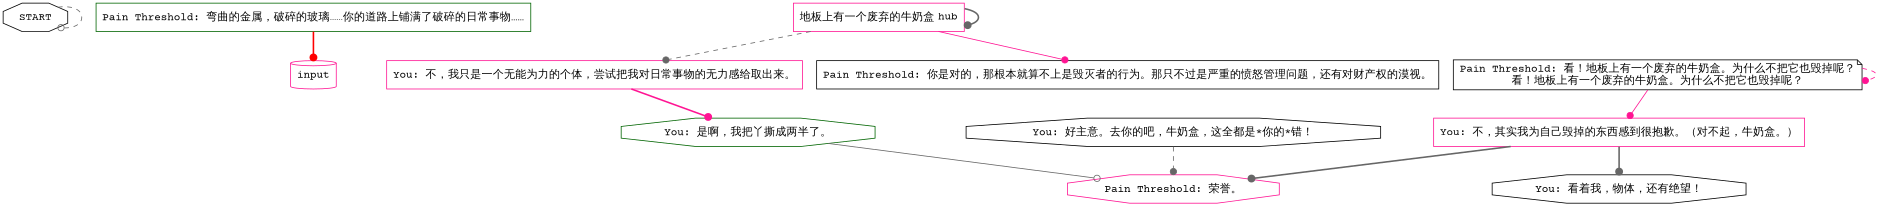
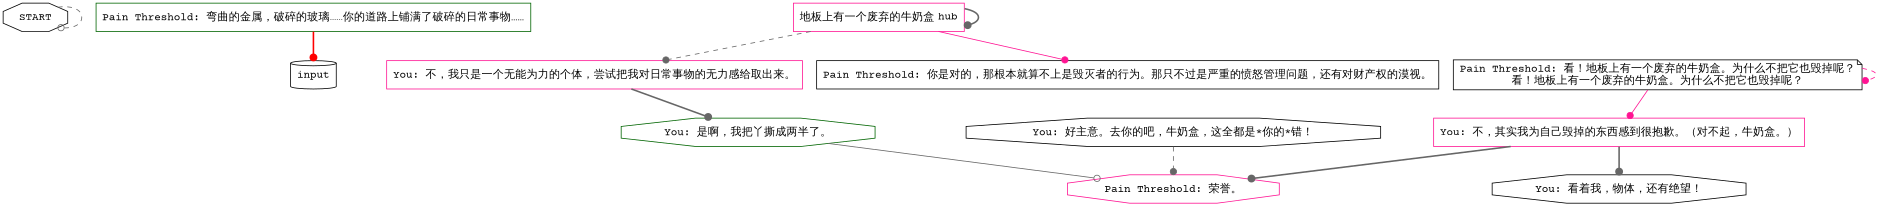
node "input": color deeppink -> black
edge "You: 不，我只是一个无能为力的个体，尝试把我对日常事物的无力感给取出来。" -> "You: 是啊，我把丫撕成两半了。": color deeppink -> gray40
